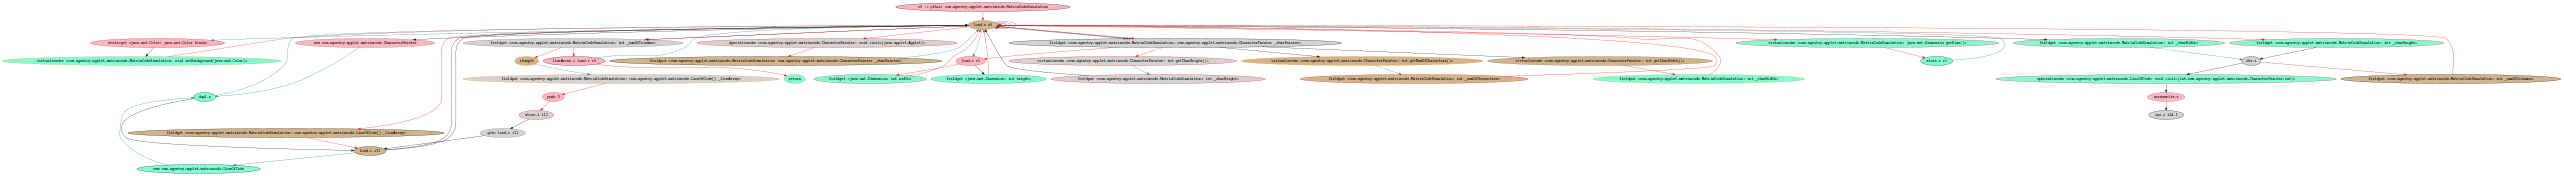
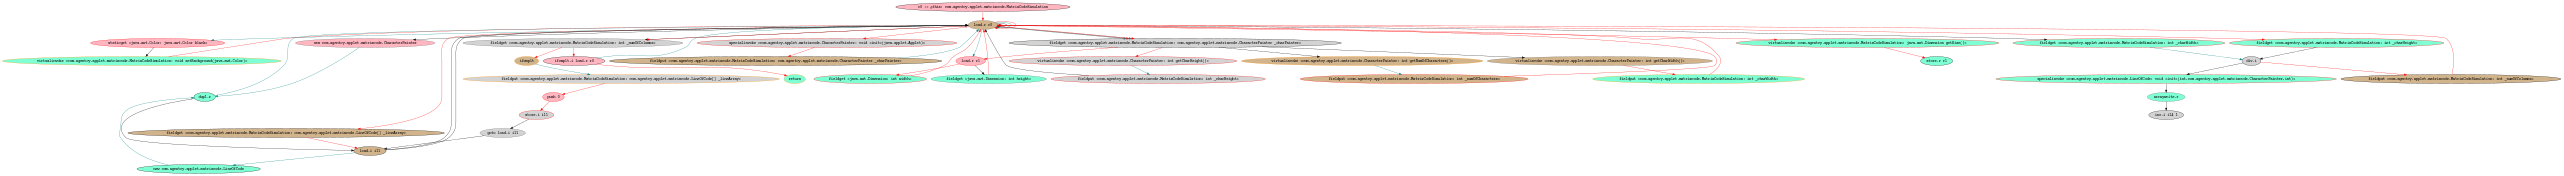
edge "store.r r1" -> "load.r r0": removed
node "lineArray.i load.r r0": label "lineArray.i load.r r0" -> "ifcmplt.i load.r r0"
node "arraywrite.r": fillcolor lightpink -> aquamarine
